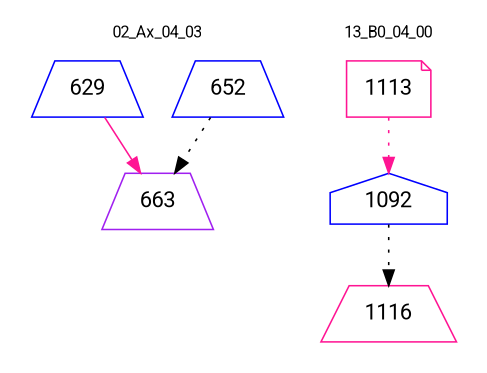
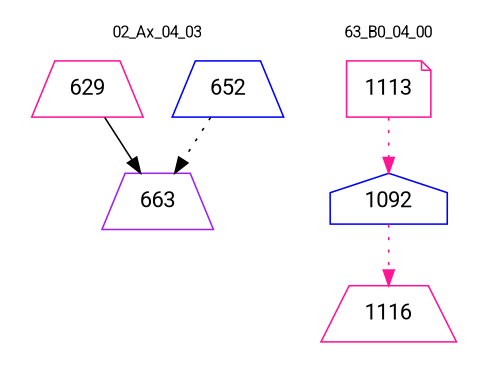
cluster "13_B0_04_00": label "13_B0_04_00" -> "63_B0_04_00"
node "629": color blue -> deeppink
edge "629" -> "663": color deeppink -> black
edge "1092" -> "1116": color black -> deeppink
